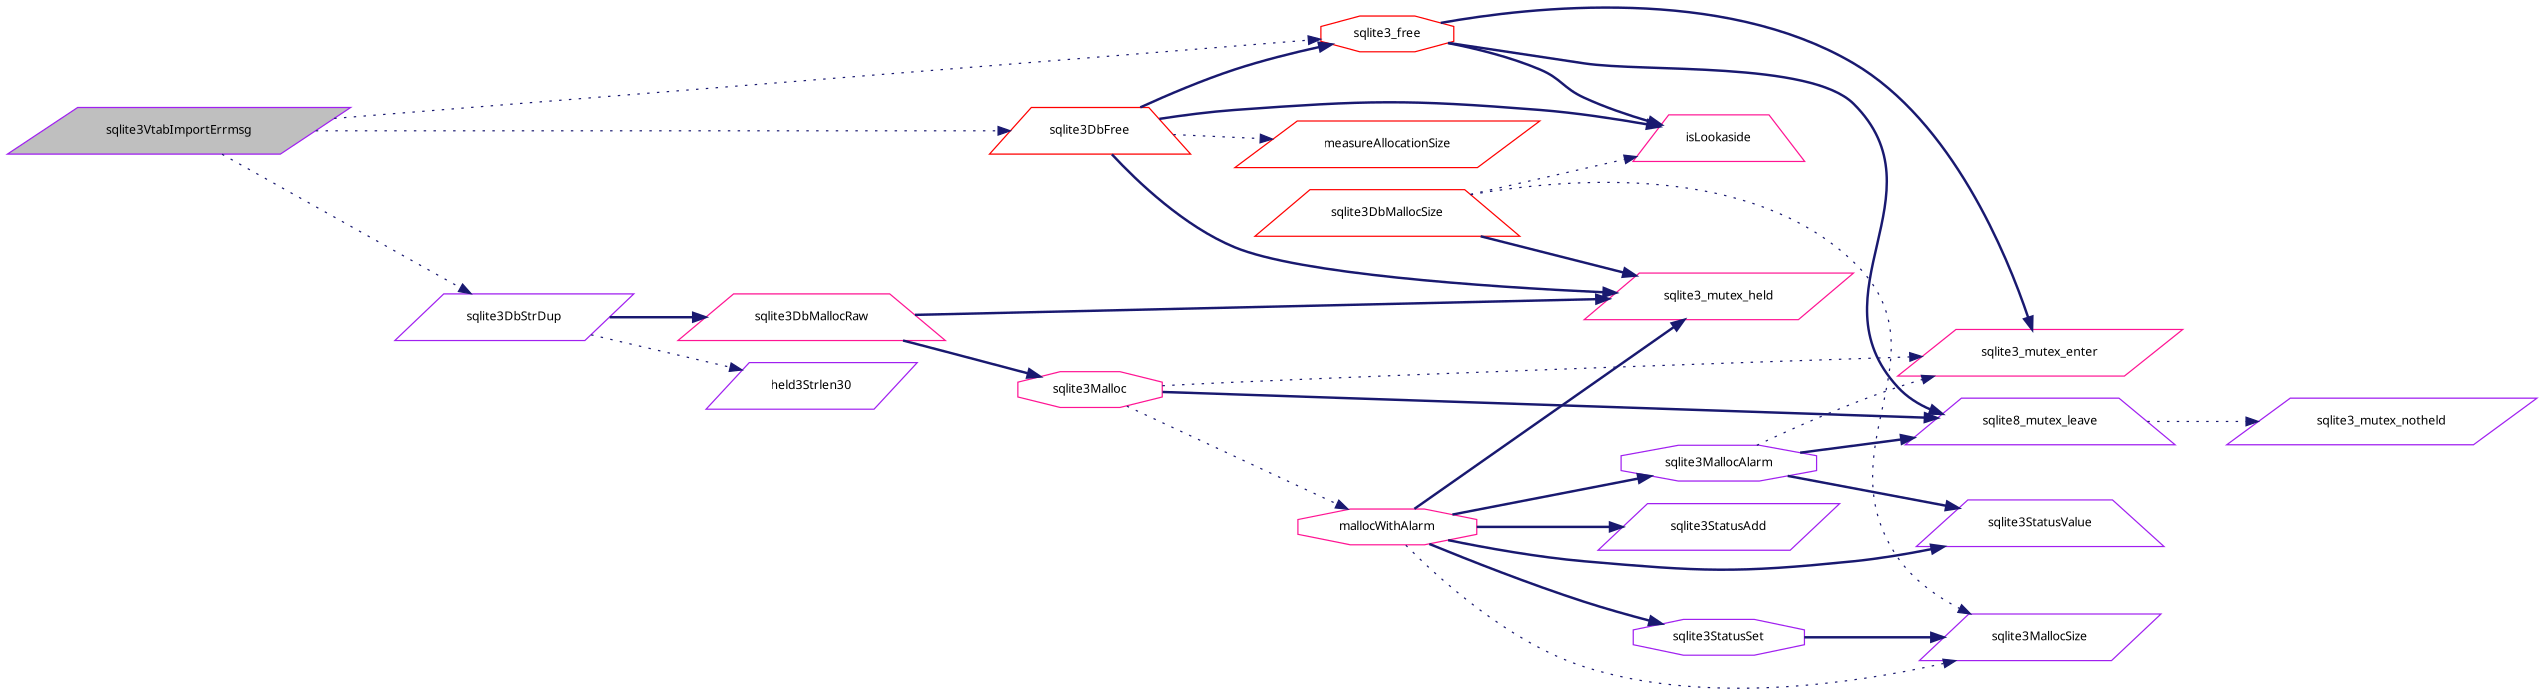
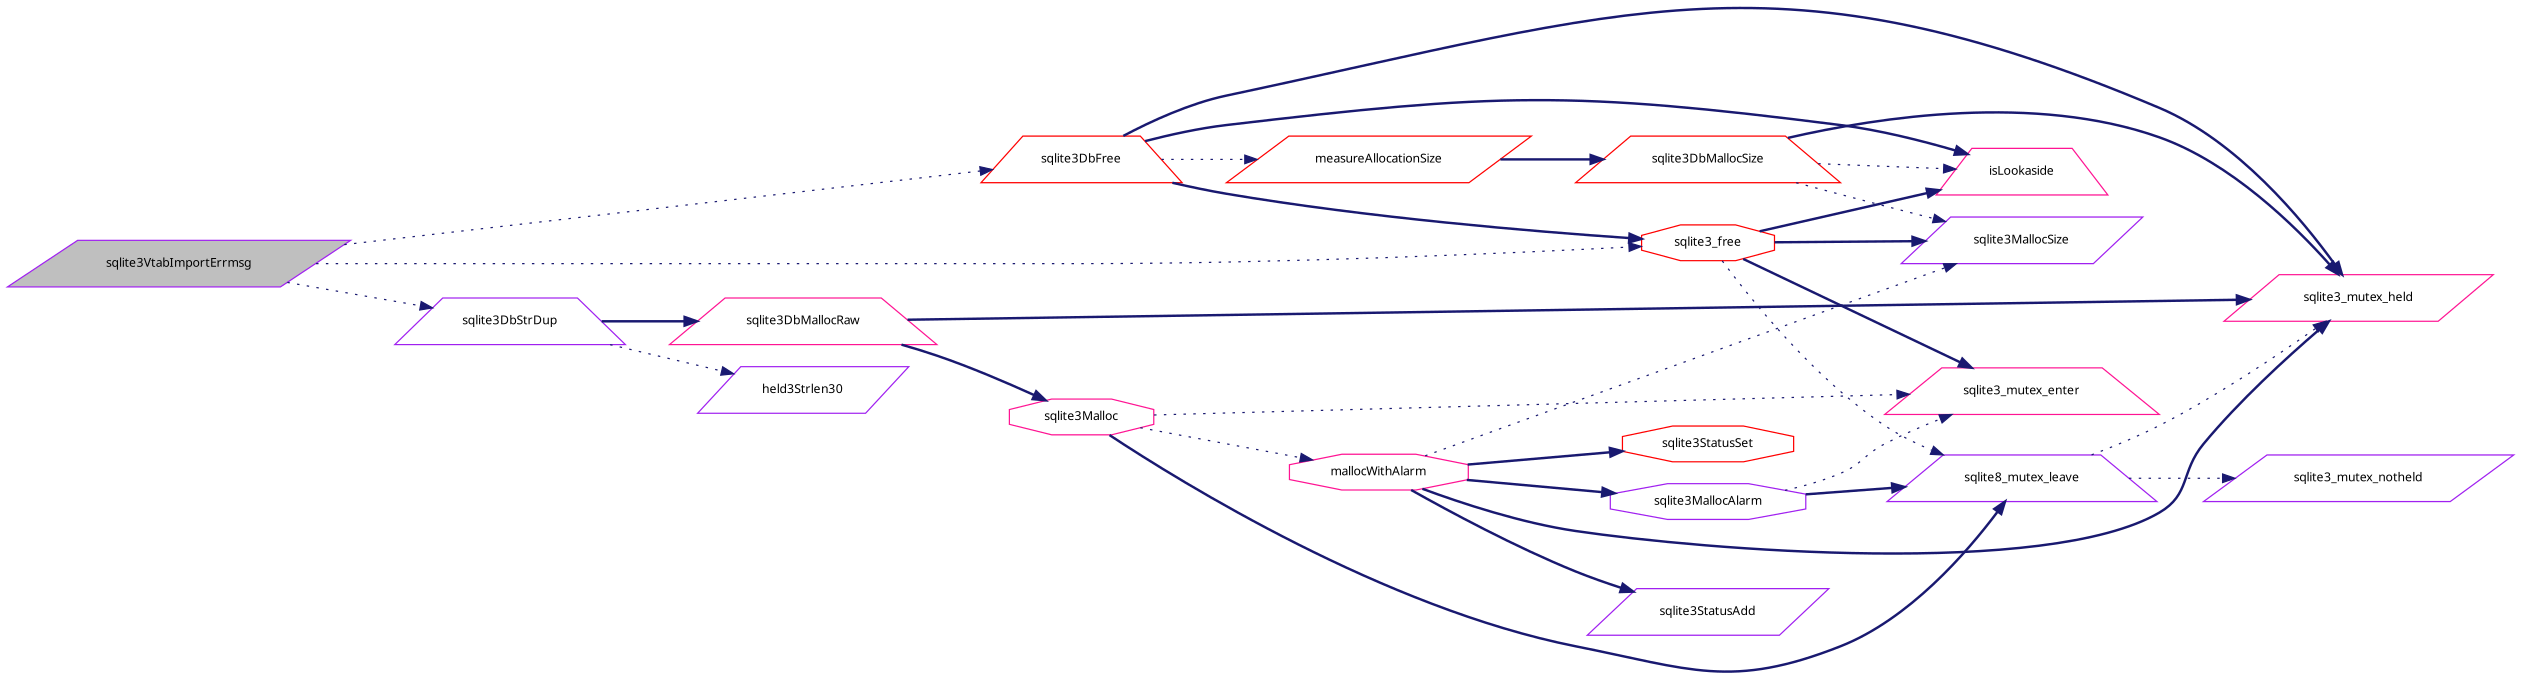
edge "sqlite3_free" -> "sqlite8_mutex_leave": style bold -> dotted
edge "measureAllocationSize" -> "sqlite3DbMallocSize": added
node "sqlite3DbStrDup": shape parallelogram -> trapezium
node "sqlite3_mutex_enter": shape parallelogram -> trapezium
edge "sqlite8_mutex_leave" -> "sqlite3_mutex_held": added
node "sqlite3StatusValue": removed
node "sqlite3StatusSet": color purple -> red
edge "sqlite3StatusSet" -> "sqlite3MallocSize": now "sqlite3_free" -> "sqlite3MallocSize"
